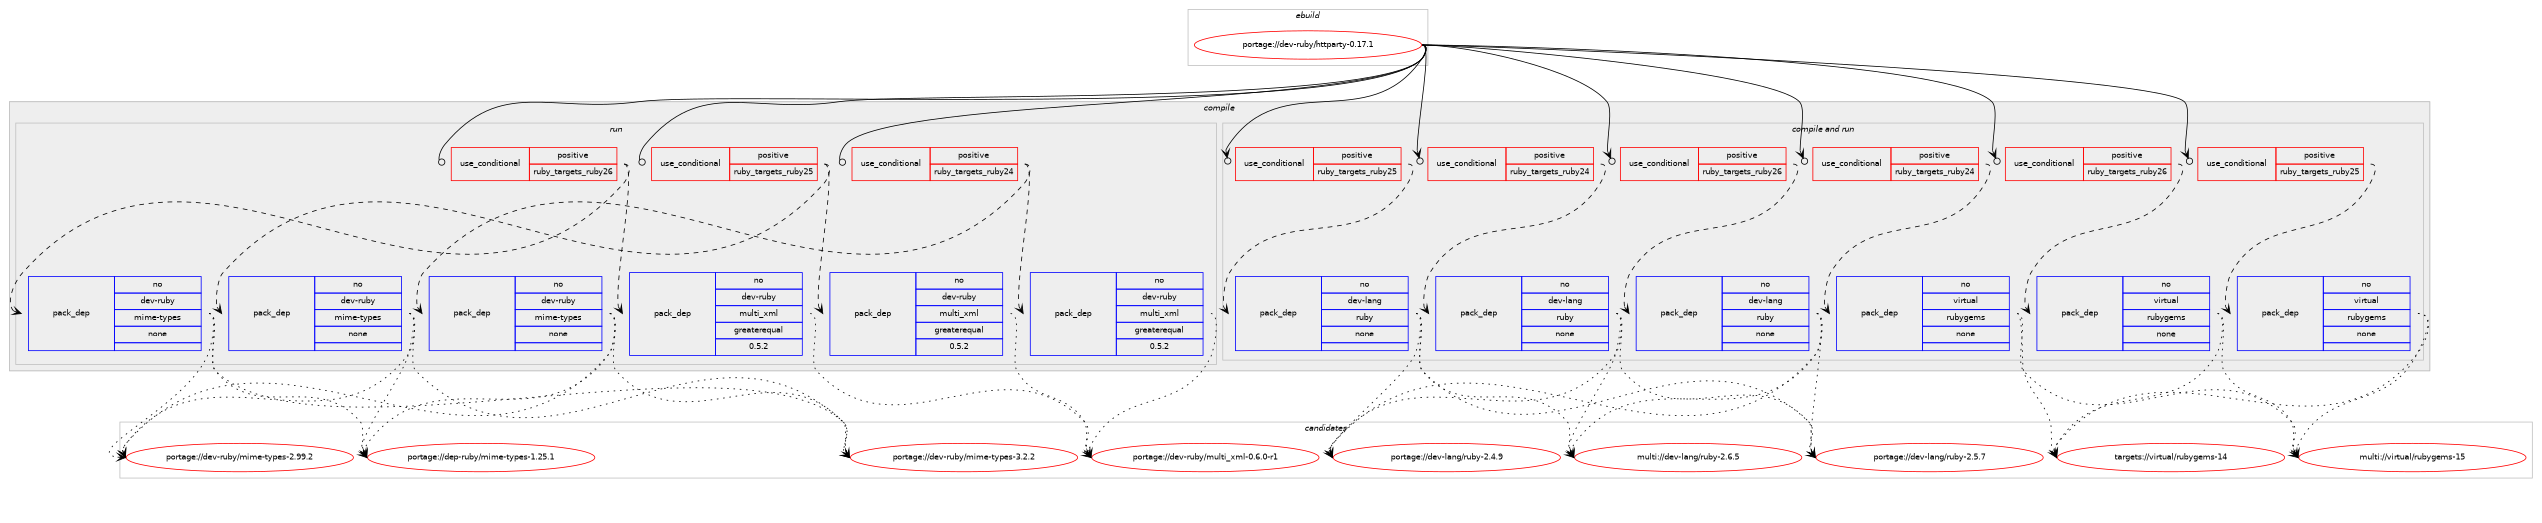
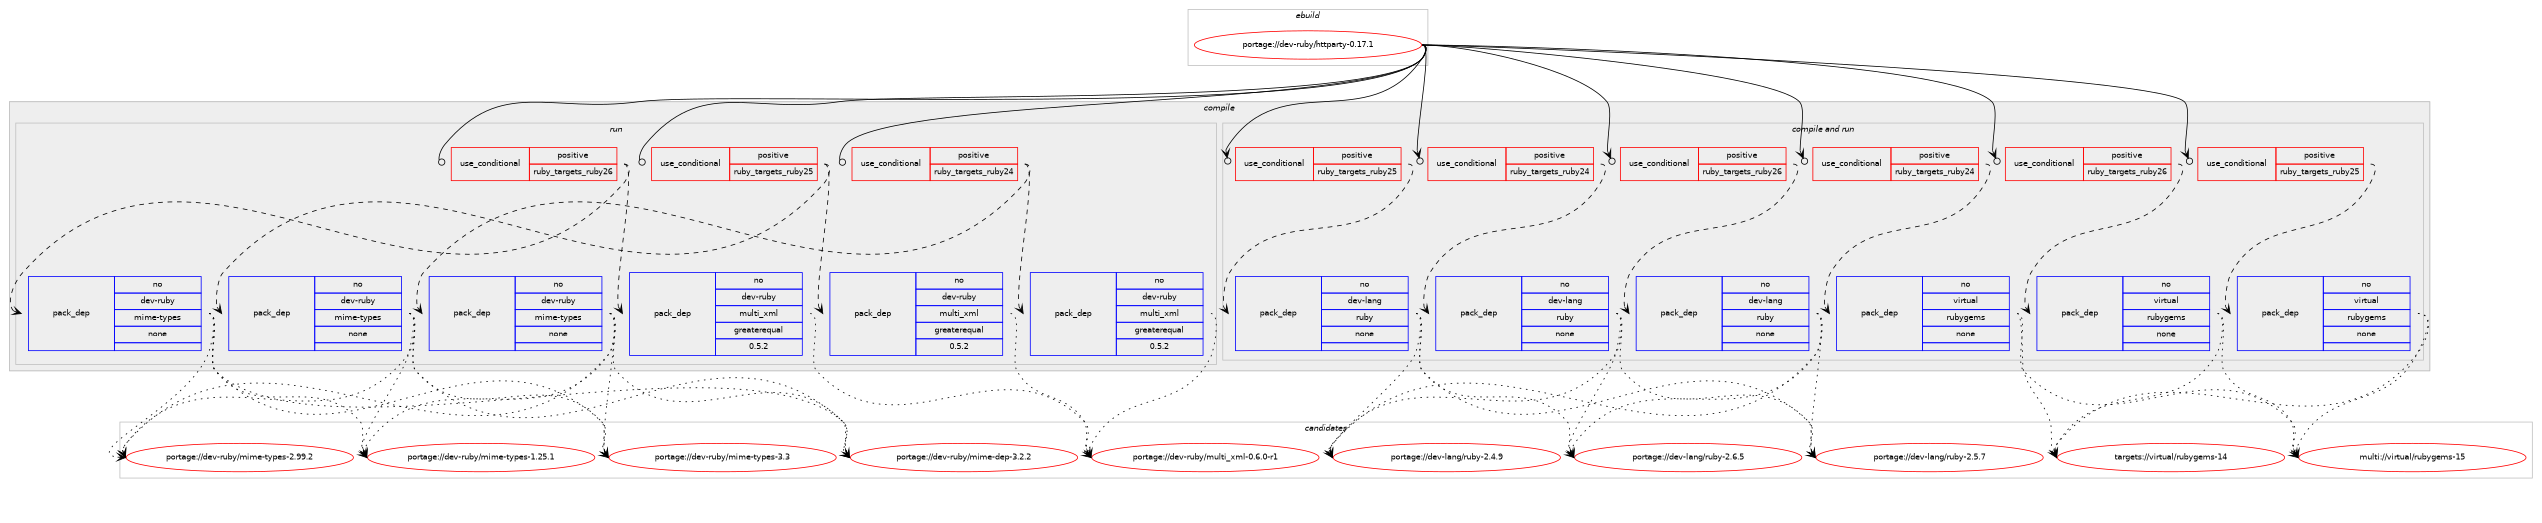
node "portage://dep-ruby/mime-types-1.25.1": label "portage://dep-ruby/mime-types-1.25.1" -> "portage://dev-ruby/mime-types-1.25.1"
node "portage://dev-ruby/mime-types-3.3": added
node "portage://dev-ruby/mime-types-3.2.2": label "portage://dev-ruby/mime-types-3.2.2" -> "portage://dev-ruby/mime-dep-3.2.2"
node "multi://dev-lang/ruby-2.6.5": label "multi://dev-lang/ruby-2.6.5" -> "portage://dev-lang/ruby-2.6.5"
